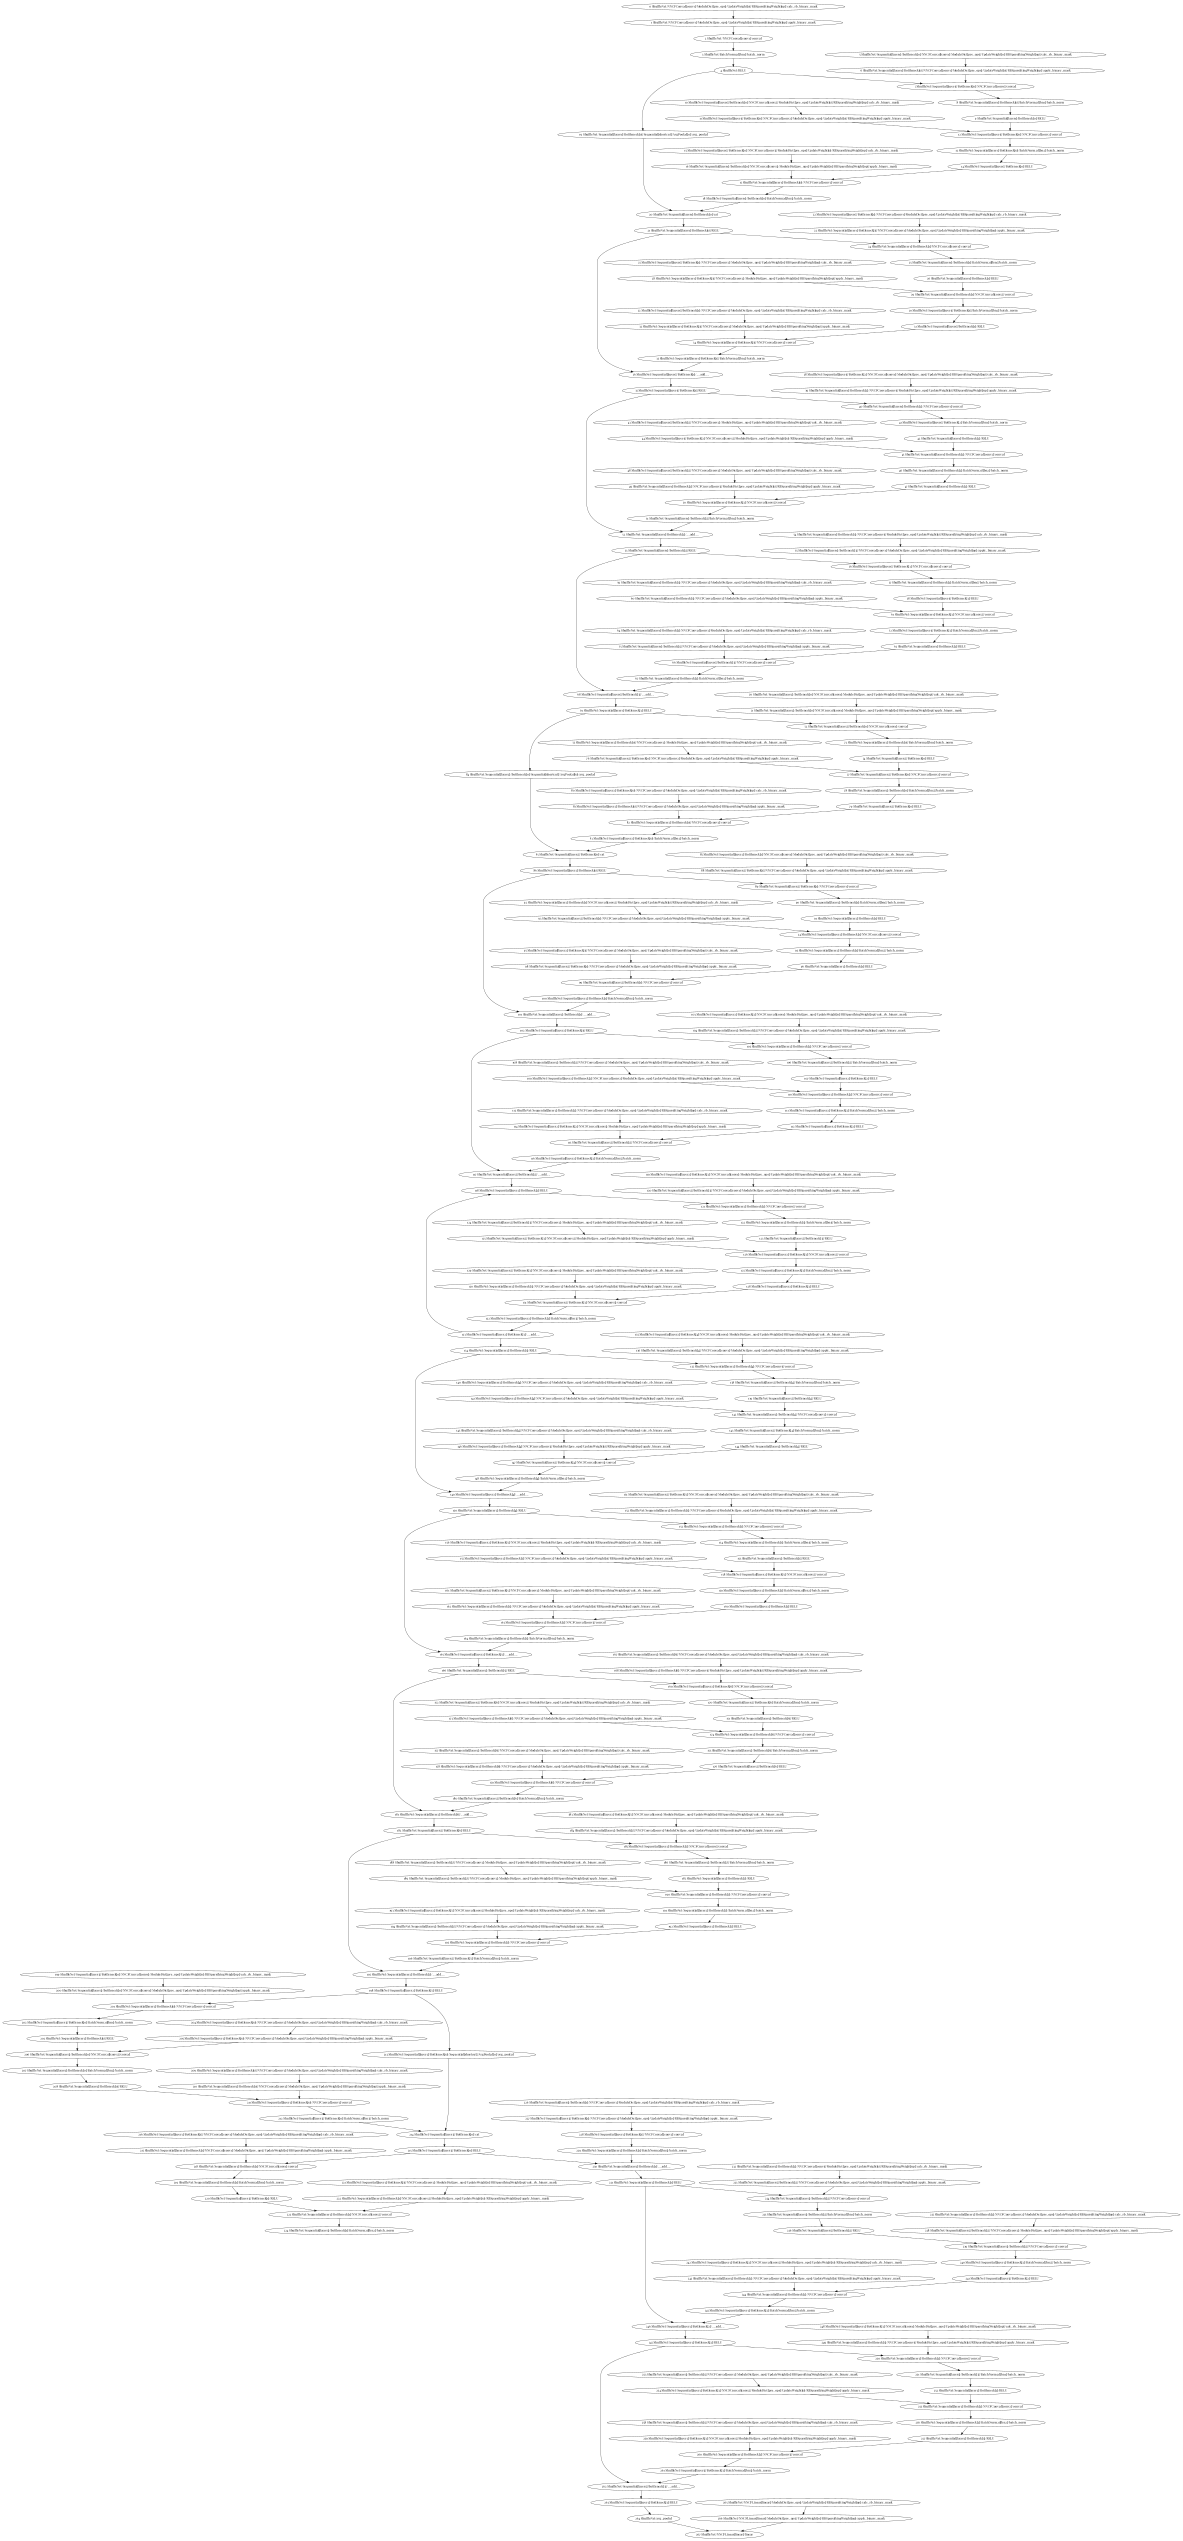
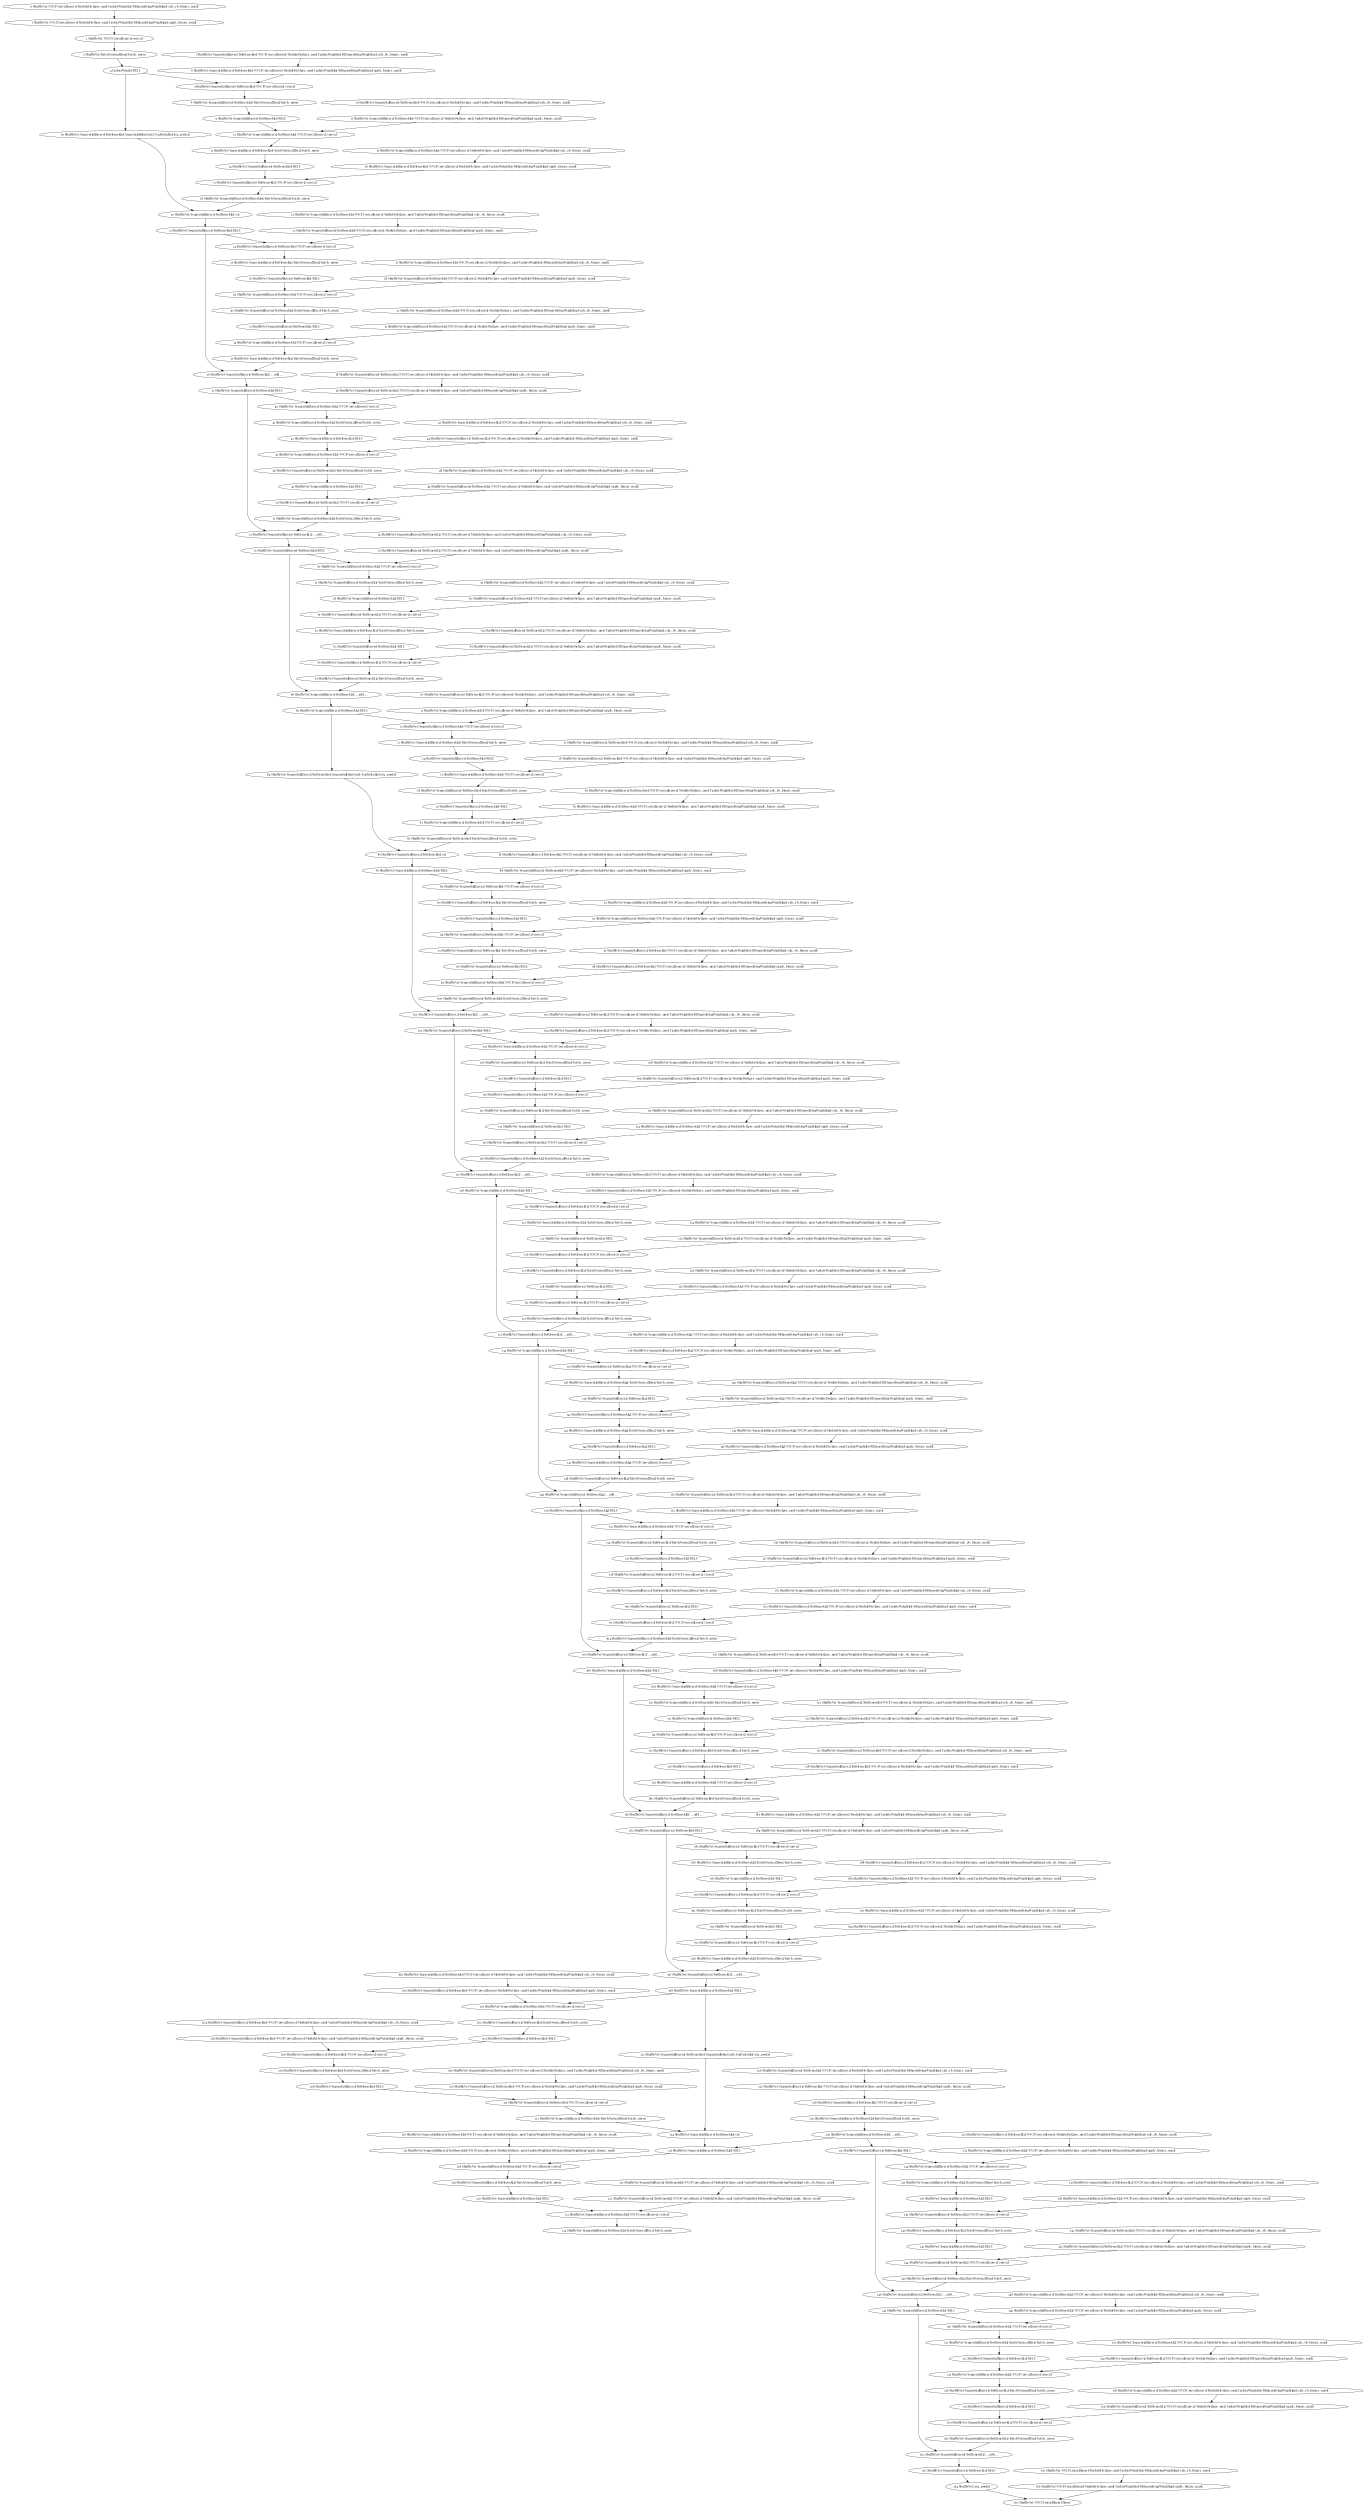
node "4 ShuffleNet/RELU": label "4 ShuffleNet/RELU" -> "4 UpdateWeight/RELU"
edge "215 ShuffleNet/Sequential[layer3]/Bottleneck[0]/RELU" -> "230 ShuffleNet/Sequential[layer3]/Bottleneck[1]/__add__": reversed
